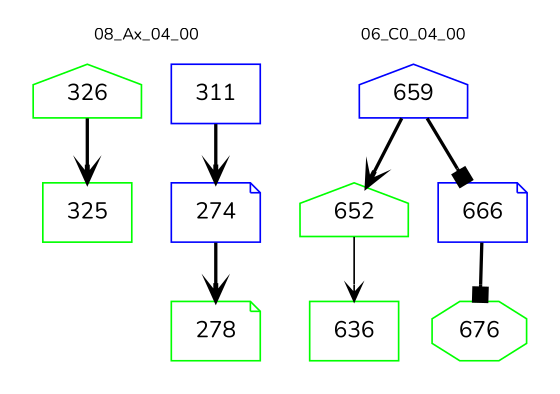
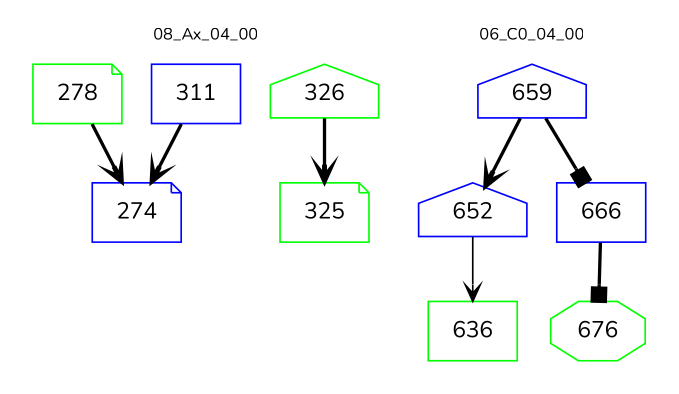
node "325": shape box -> note
node "652": color green -> blue
node "666": shape note -> box
edge "274" -> "278": reversed
